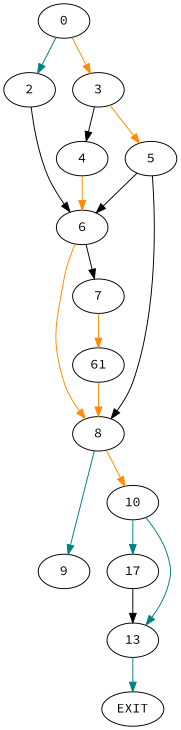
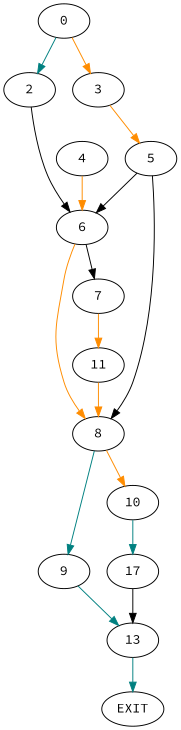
edge "3" -> "4": removed
node "61": label "61" -> "11"
edge "10" -> "13": now "9" -> "13"
